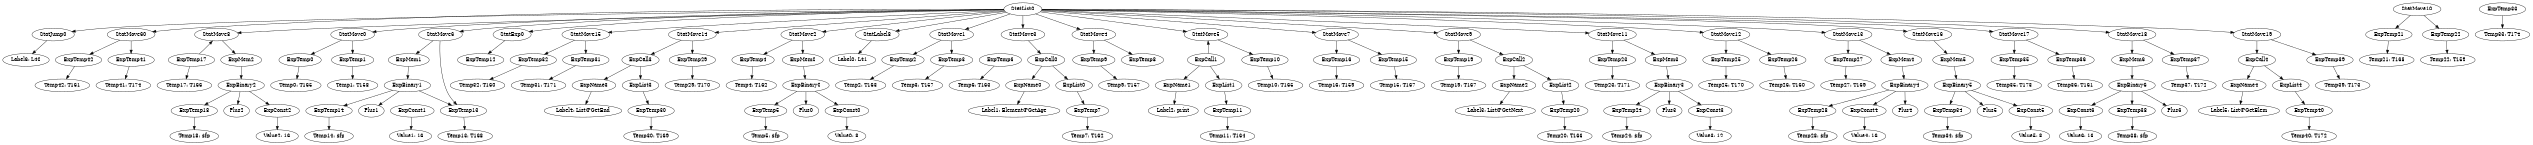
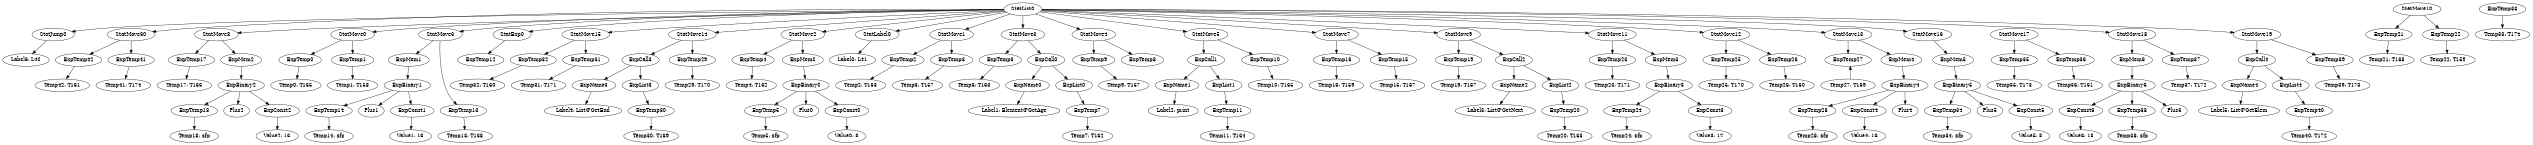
edge "StatList0" -> "StatMove17": removed
node "StatLabel8": label "StatLabel8" -> "StatLabel0"
edge "StatMove3" -> "ExpTemp6": added
edge "ExpTemp17" -> "StatMove8": reversed
edge "ExpCall1" -> "StatMove5": reversed
edge "ExpTemp27" -> "Temp27: T169": reversed
edge "ExpBinary1" -> "ExpTemp13": now "ExpBinary1" -> "ExpConst1"
node "Plus3": removed
